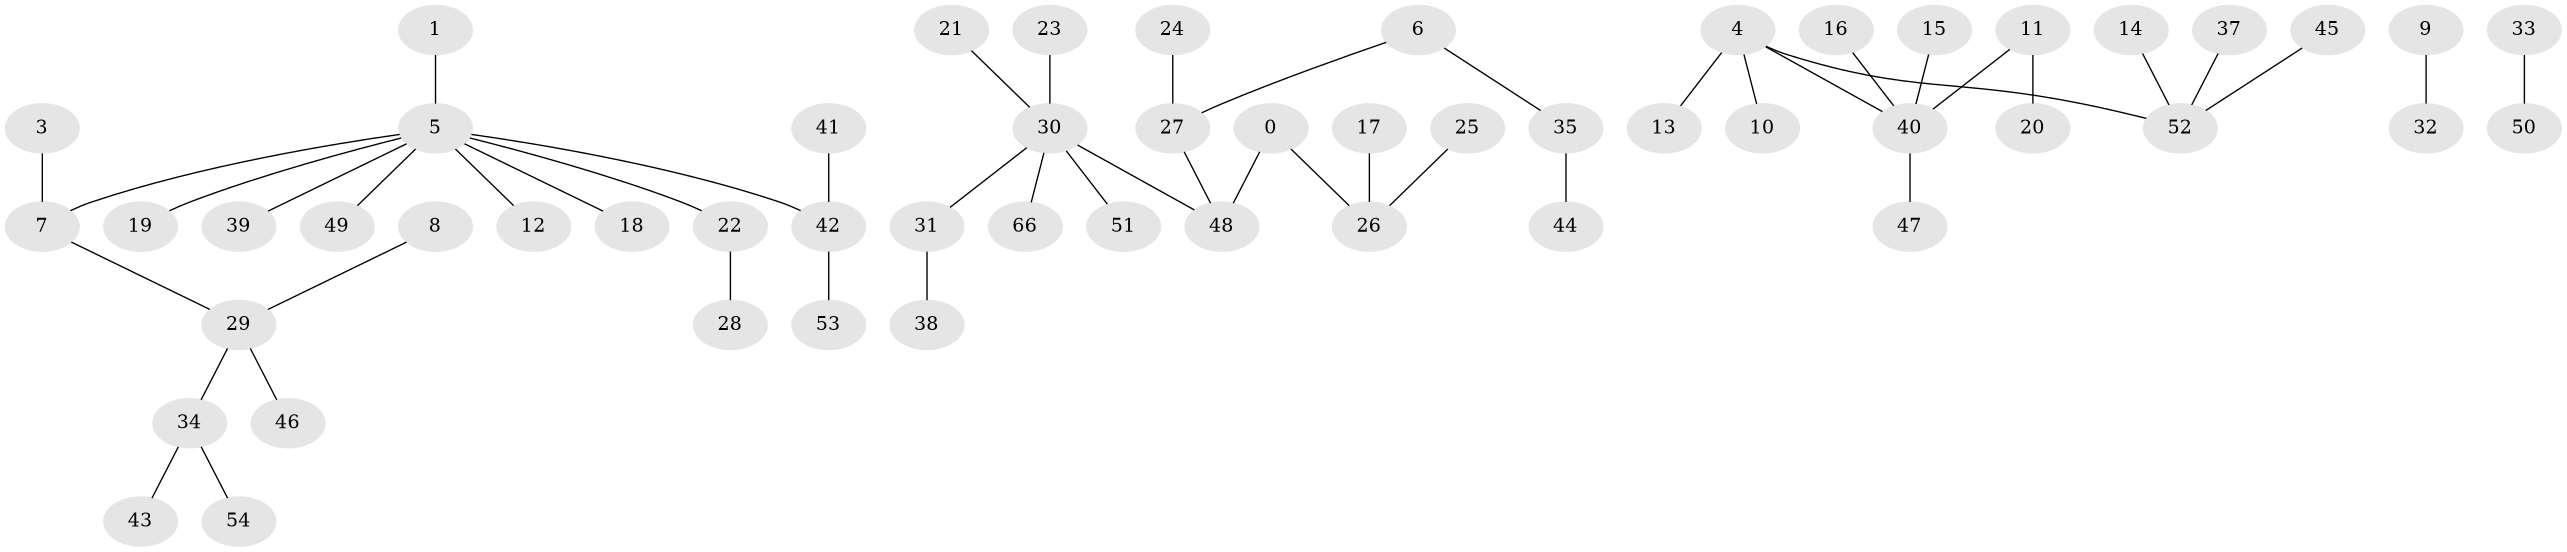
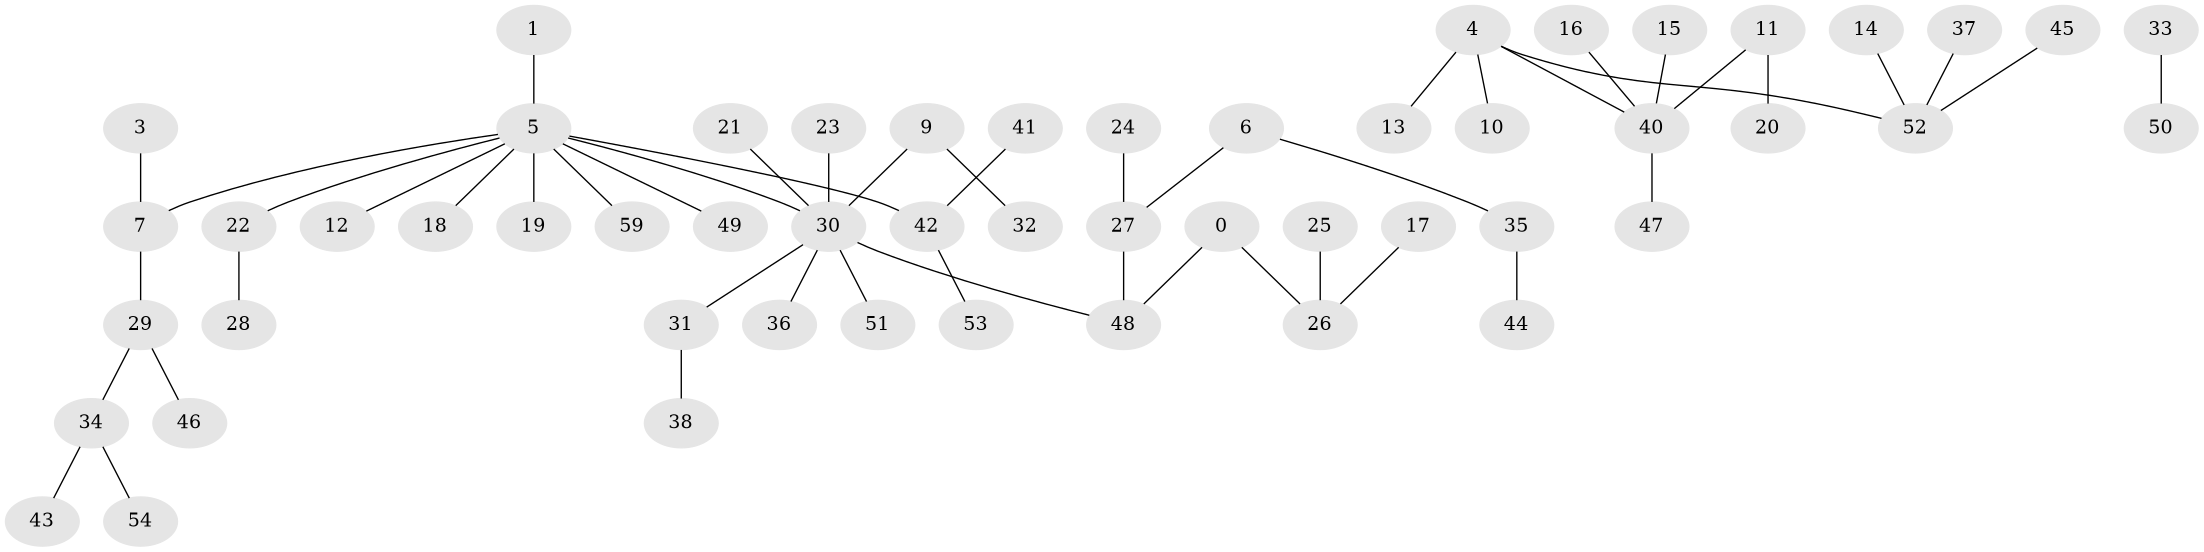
edge "5" -- "30": added
edge "9" -- "30": added
node "39": label "39" -> "59"
node "8": removed
node "66": label "66" -> "36"
